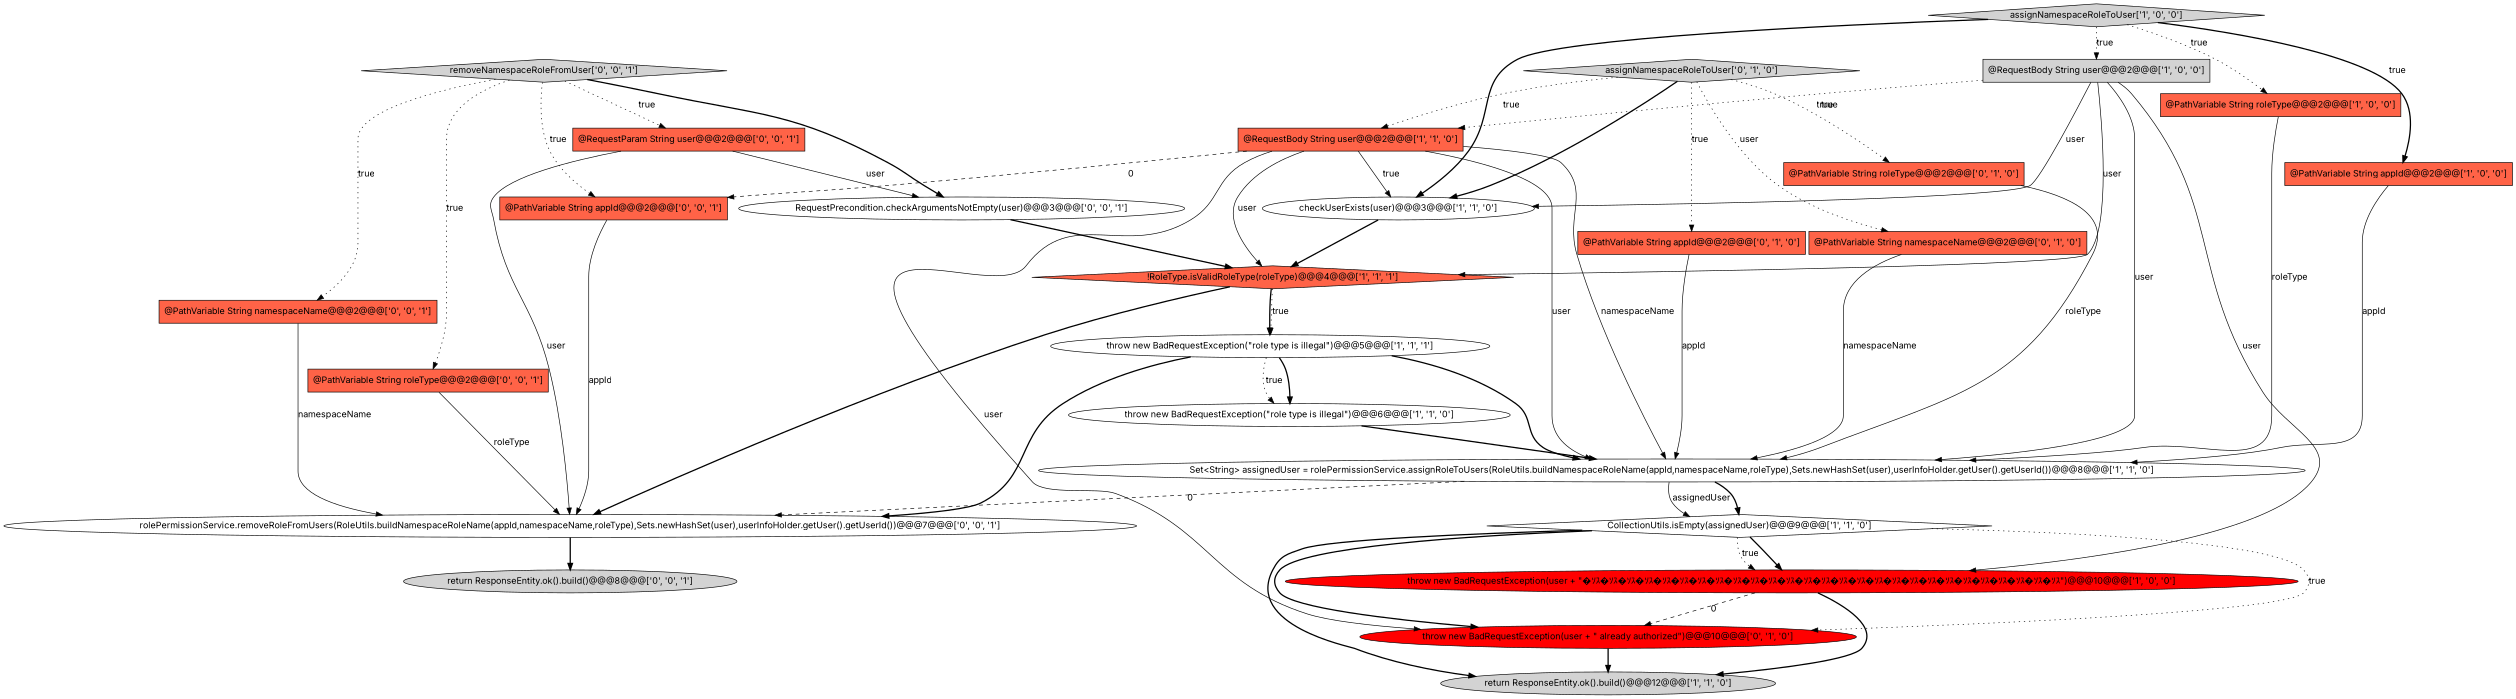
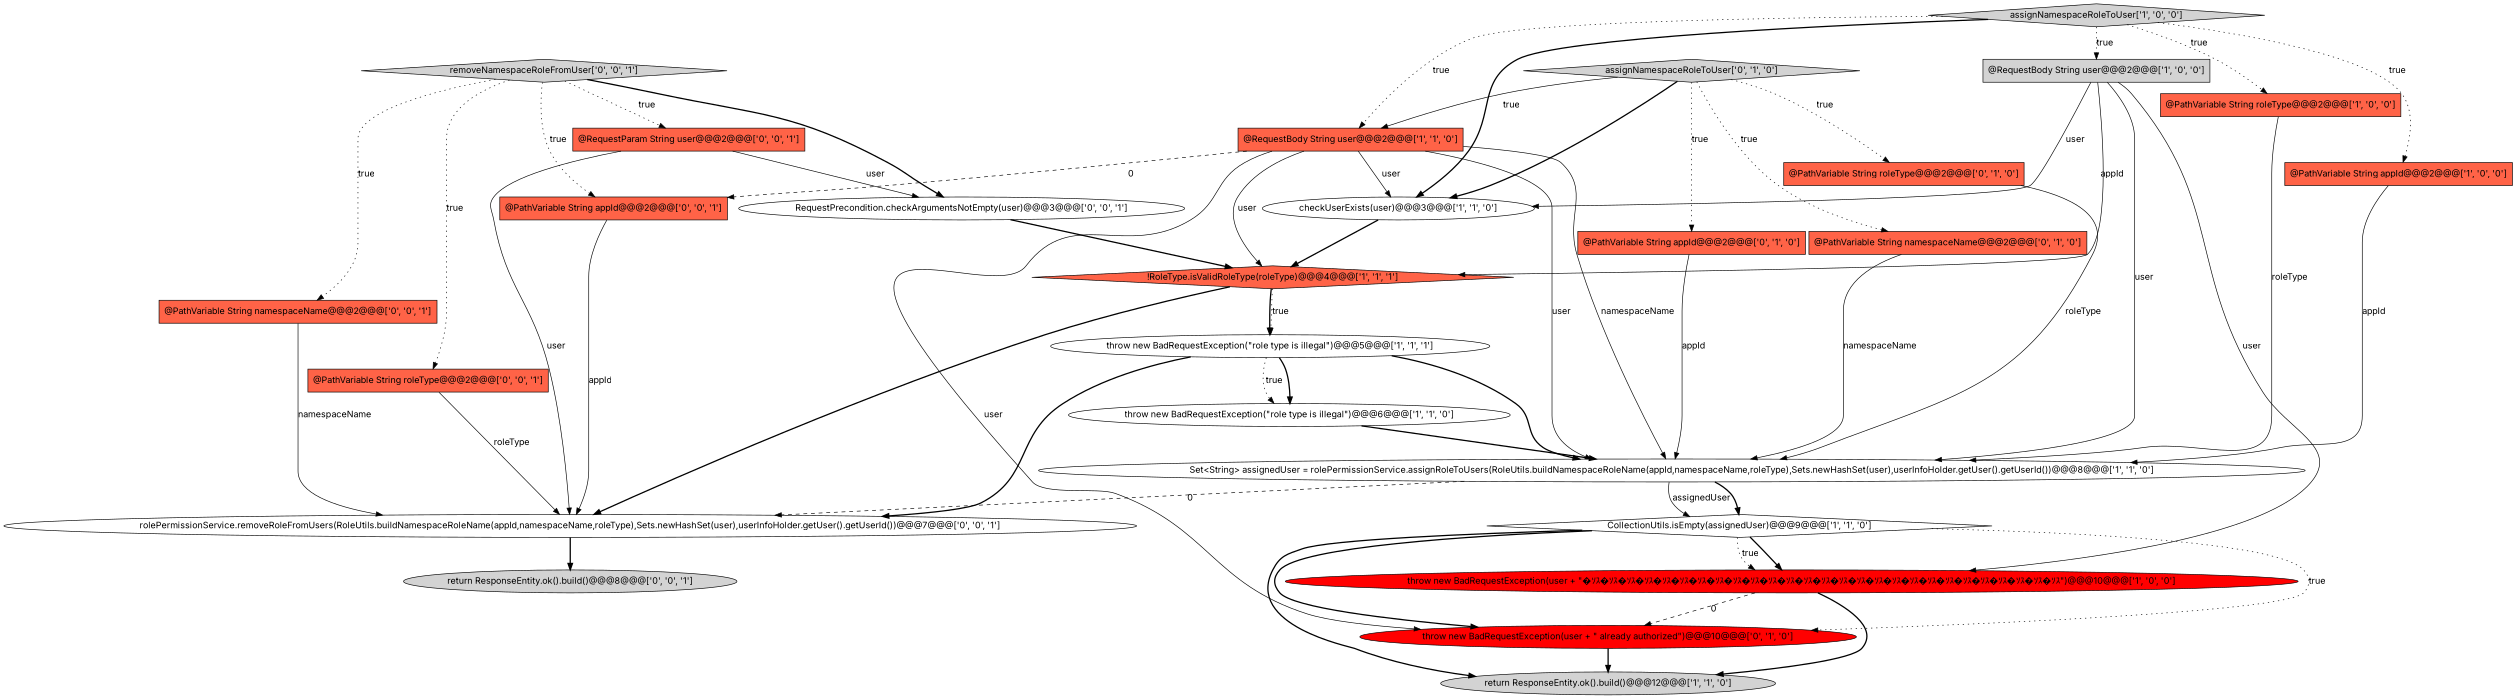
edge "assignNamespaceRoleToUser['1', '0', '0']" -> "@PathVariable String appId@@@2@@@['1', '0', '0']": style bold -> dotted
edge "assignNamespaceRoleToUser['0', '1', '0']" -> "@RequestBody String user@@@2@@@['1', '1', '0']": style dotted -> solid
edge "@RequestBody String user@@@2@@@['1', '0', '0']" -> "@RequestBody String user@@@2@@@['1', '1', '0']": now "assignNamespaceRoleToUser['1', '0', '0']" -> "@RequestBody String user@@@2@@@['1', '1', '0']"
edge "assignNamespaceRoleToUser['0', '1', '0']" -> "@PathVariable String namespaceName@@@2@@@['0', '1', '0']": label "user" -> "true"
edge "@RequestBody String user@@@2@@@['1', '1', '0']" -> "checkUserExists(user)@@@3@@@['1', '1', '0']": label "true" -> "user"
edge "@RequestBody String user@@@2@@@['1', '0', '0']" -> "!RoleType.isValidRoleType(roleType)@@@4@@@['1', '1', '1']": label "user" -> "appId"
